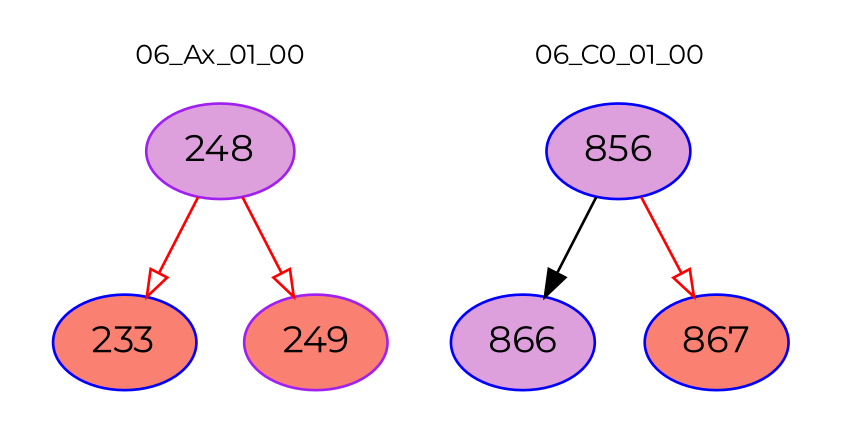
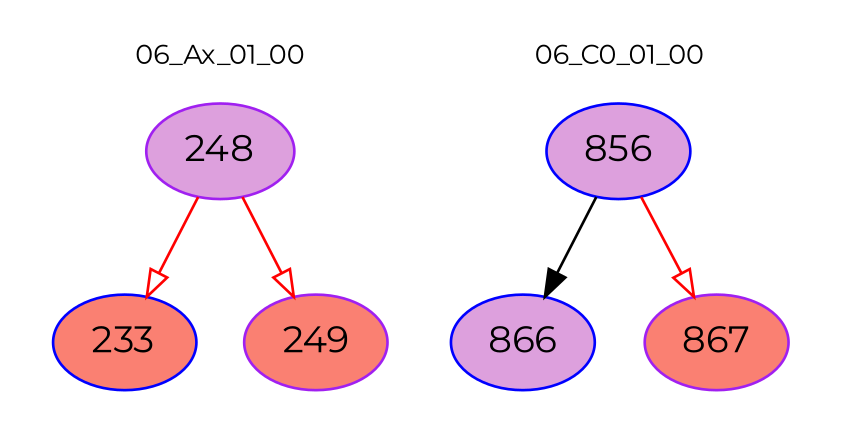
node "867": color blue -> purple
